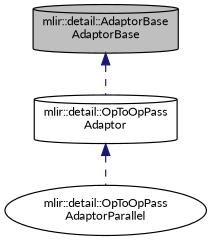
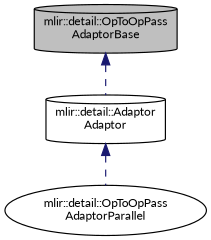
node "mlir::detail::AdaptorBase AdaptorBase": label "mlir::detail::AdaptorBase AdaptorBase" -> "mlir::detail::OpToOpPass AdaptorBase"
node "mlir::detail::OpToOpPass Adaptor": label "mlir::detail::OpToOpPass Adaptor" -> "mlir::detail::Adaptor Adaptor"
